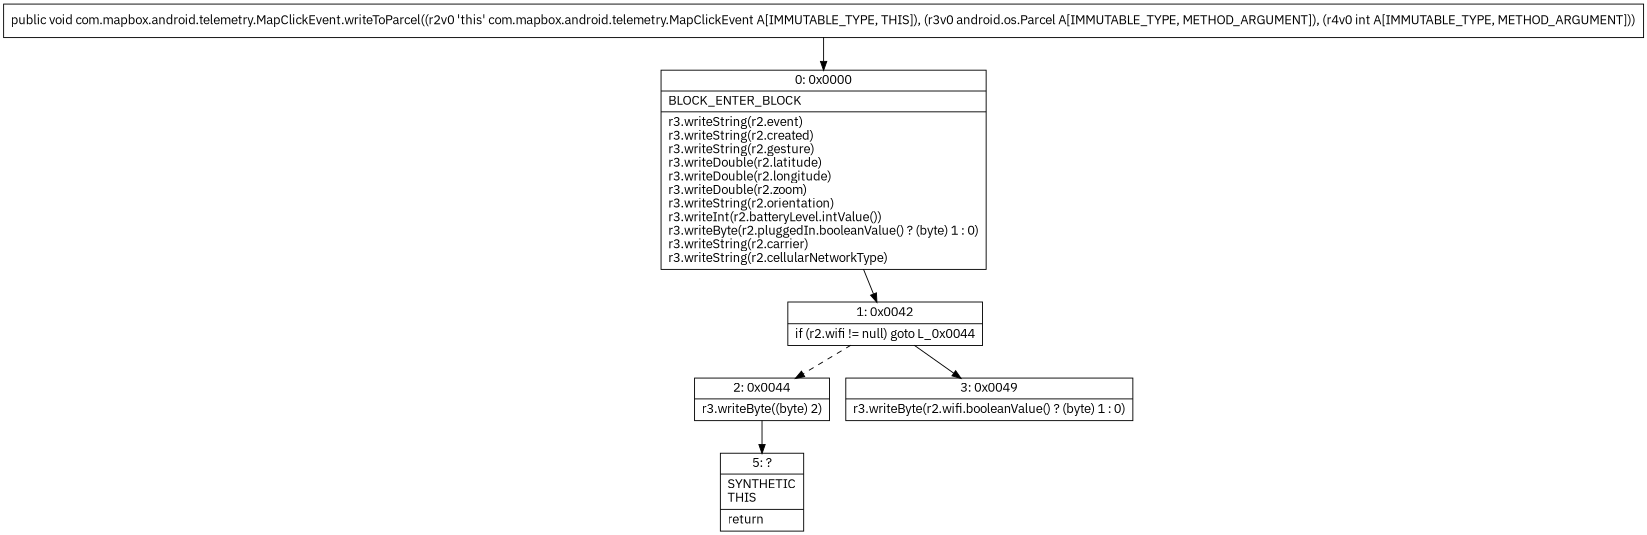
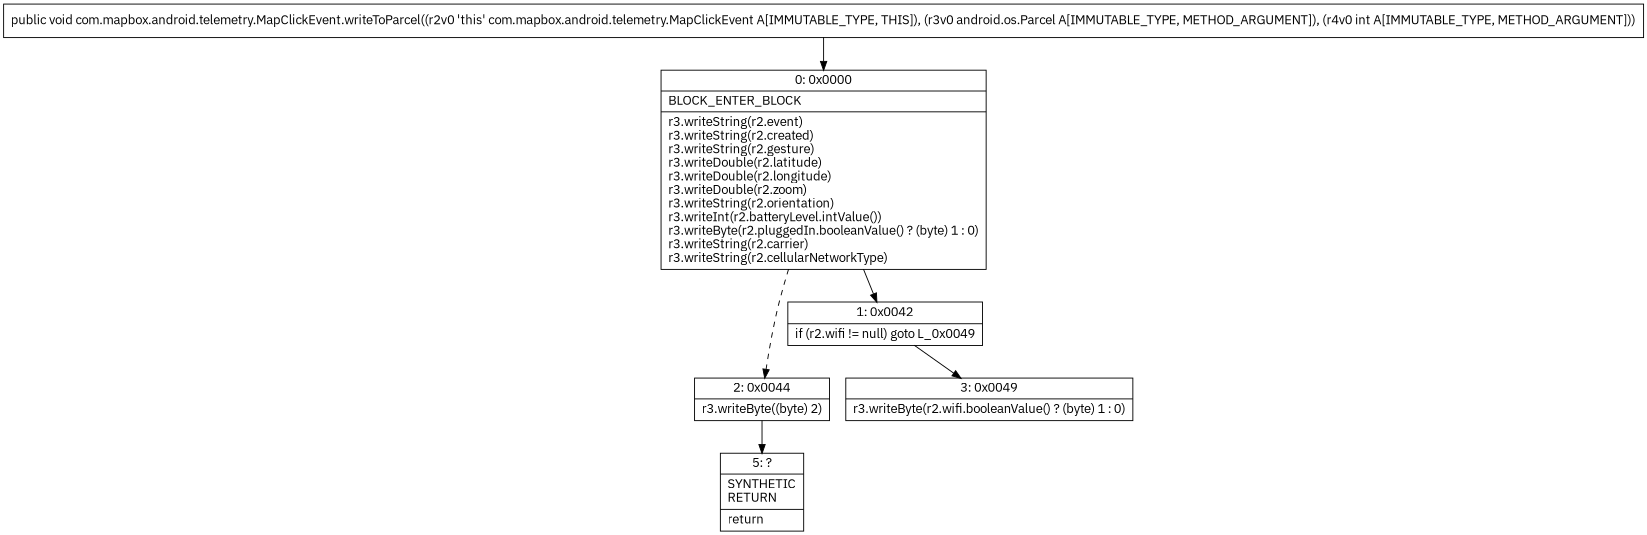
node "1: 0x0042": text "if (r2.wifi != null) goto L_0x0044" -> "if (r2.wifi != null) goto L_0x0049"
edge "1: 0x0042" -> "2: 0x0044": now "0: 0x0000" -> "2: 0x0044"
node "5: ?": text "THIS" -> "RETURN"
